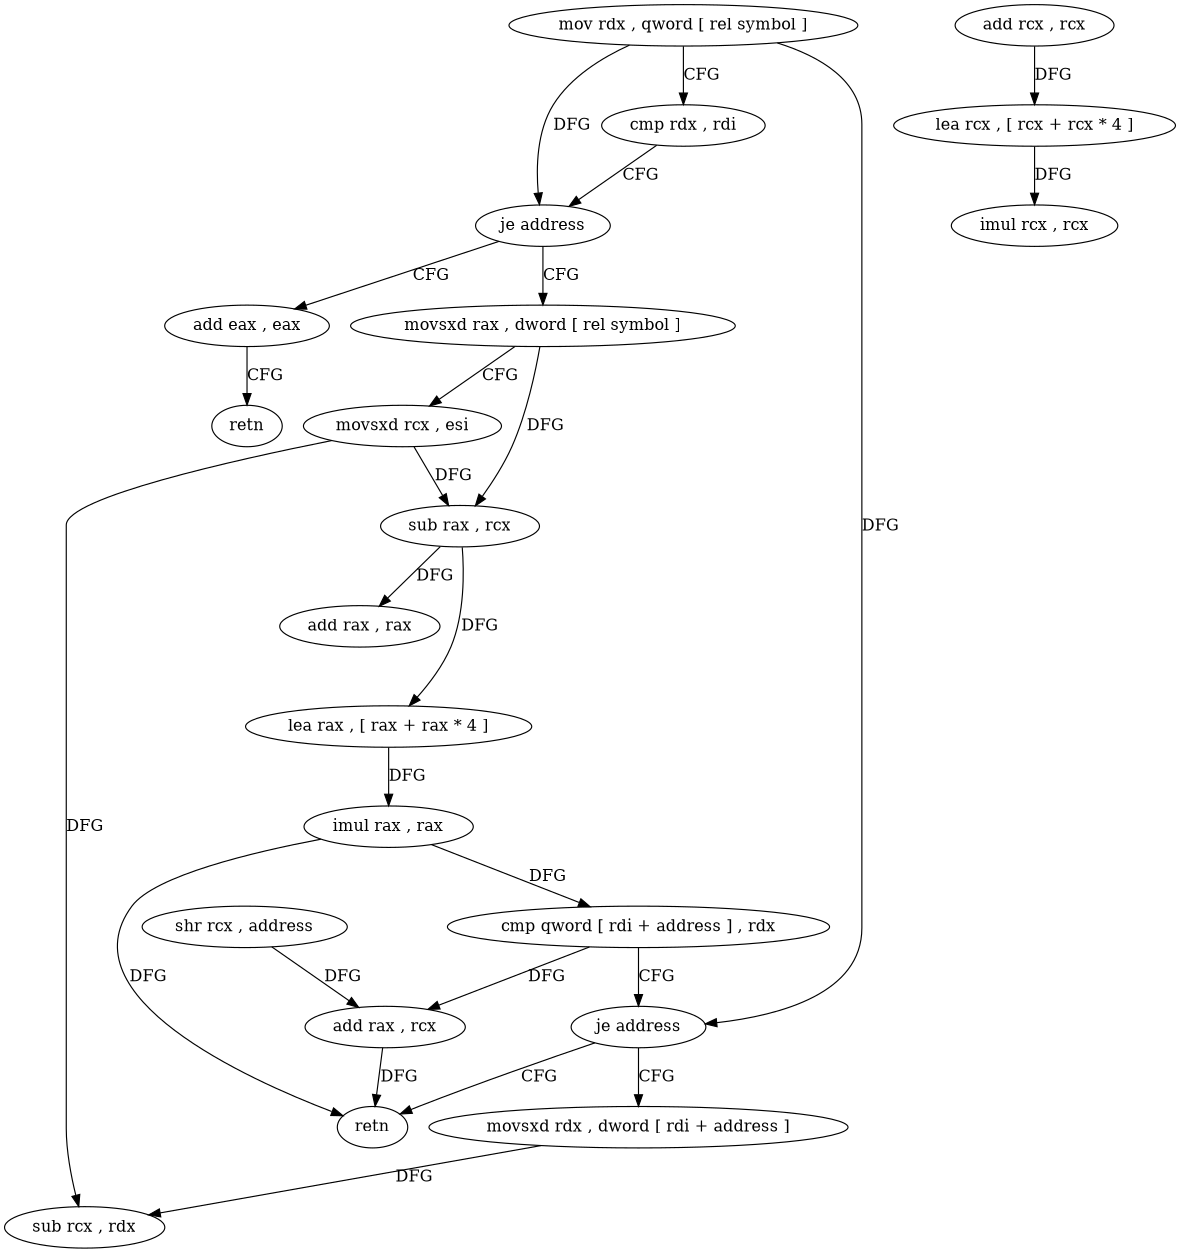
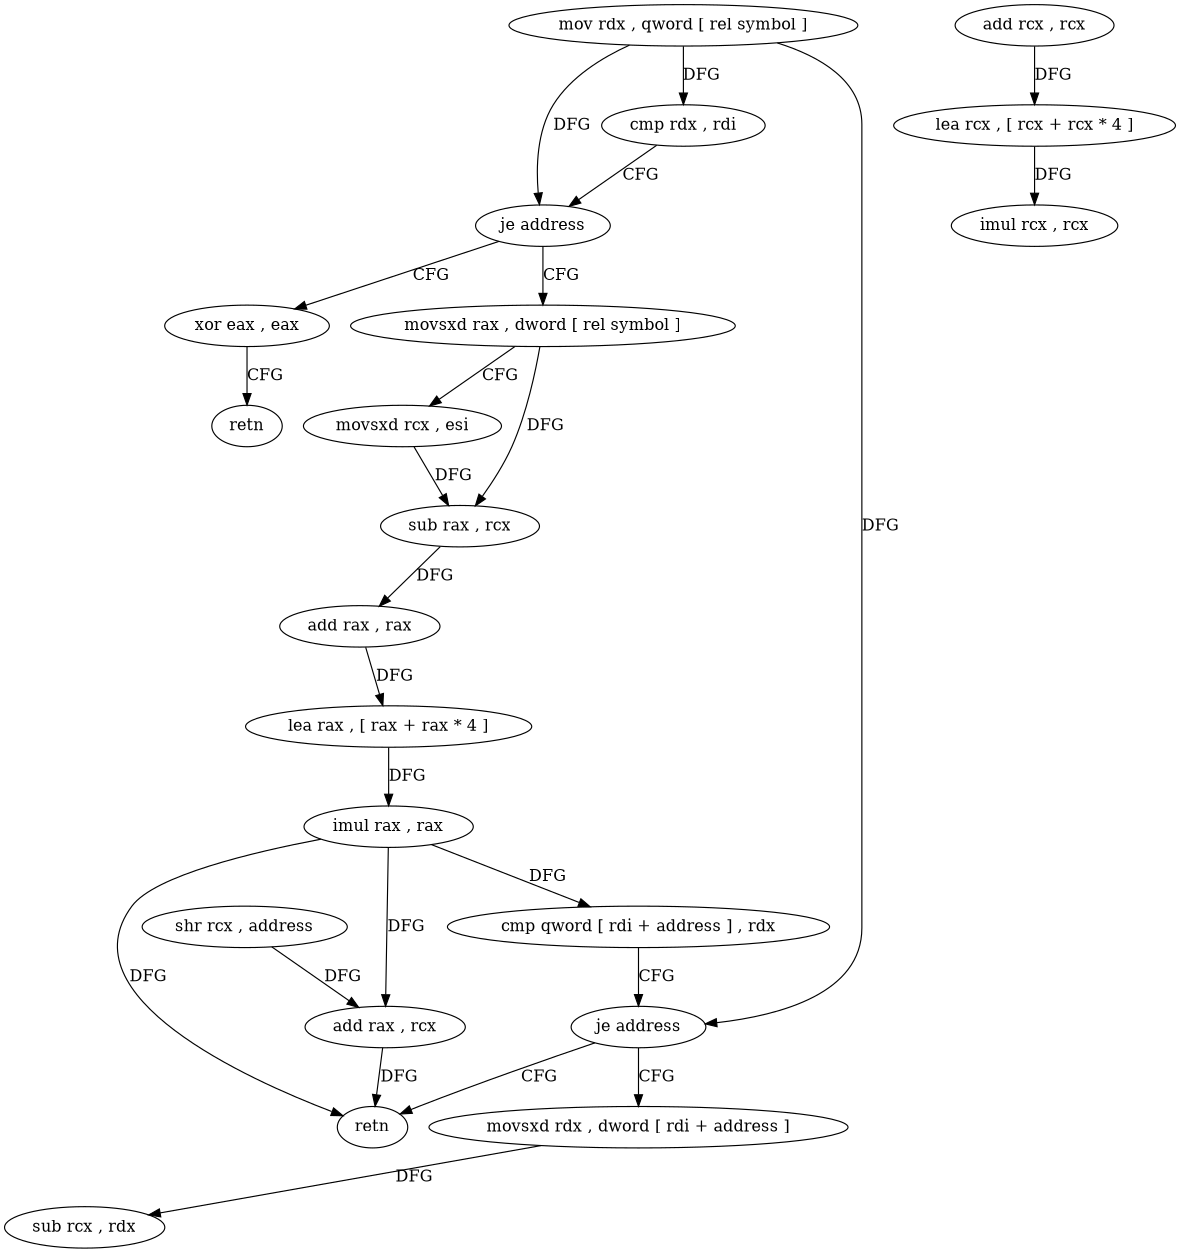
edge "mov rdx , qword [ rel symbol ]" -> "cmp rdx , rdi": label "CFG" -> "DFG"
node "add eax , eax": label "add eax , eax" -> "xor eax , eax"
edge "sub rax , rcx" -> "lea rax , [ rax + rax * 4 ]": now "add rax , rax" -> "lea rax , [ rax + rax * 4 ]"
edge "movsxd rcx , esi" -> "sub rcx , rdx": removed, label "DFG"
edge "cmp qword [ rdi + address ] , rdx" -> "add rax , rcx": now "imul rax , rax" -> "add rax , rcx"
